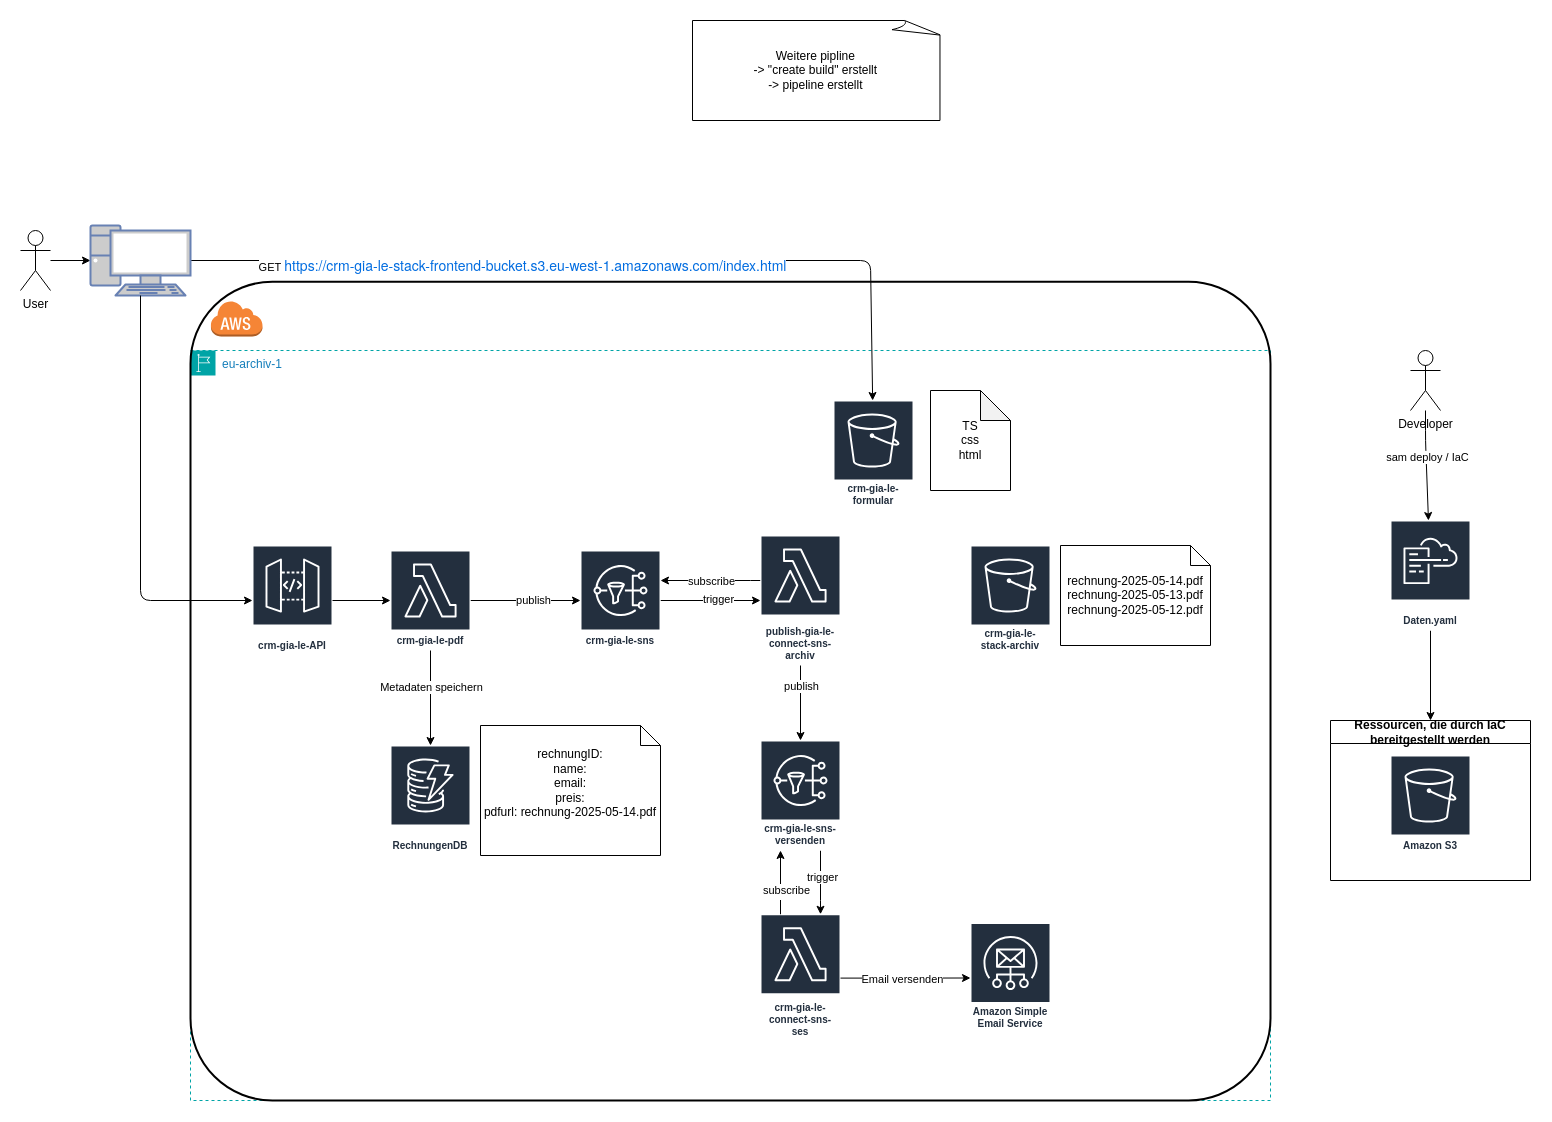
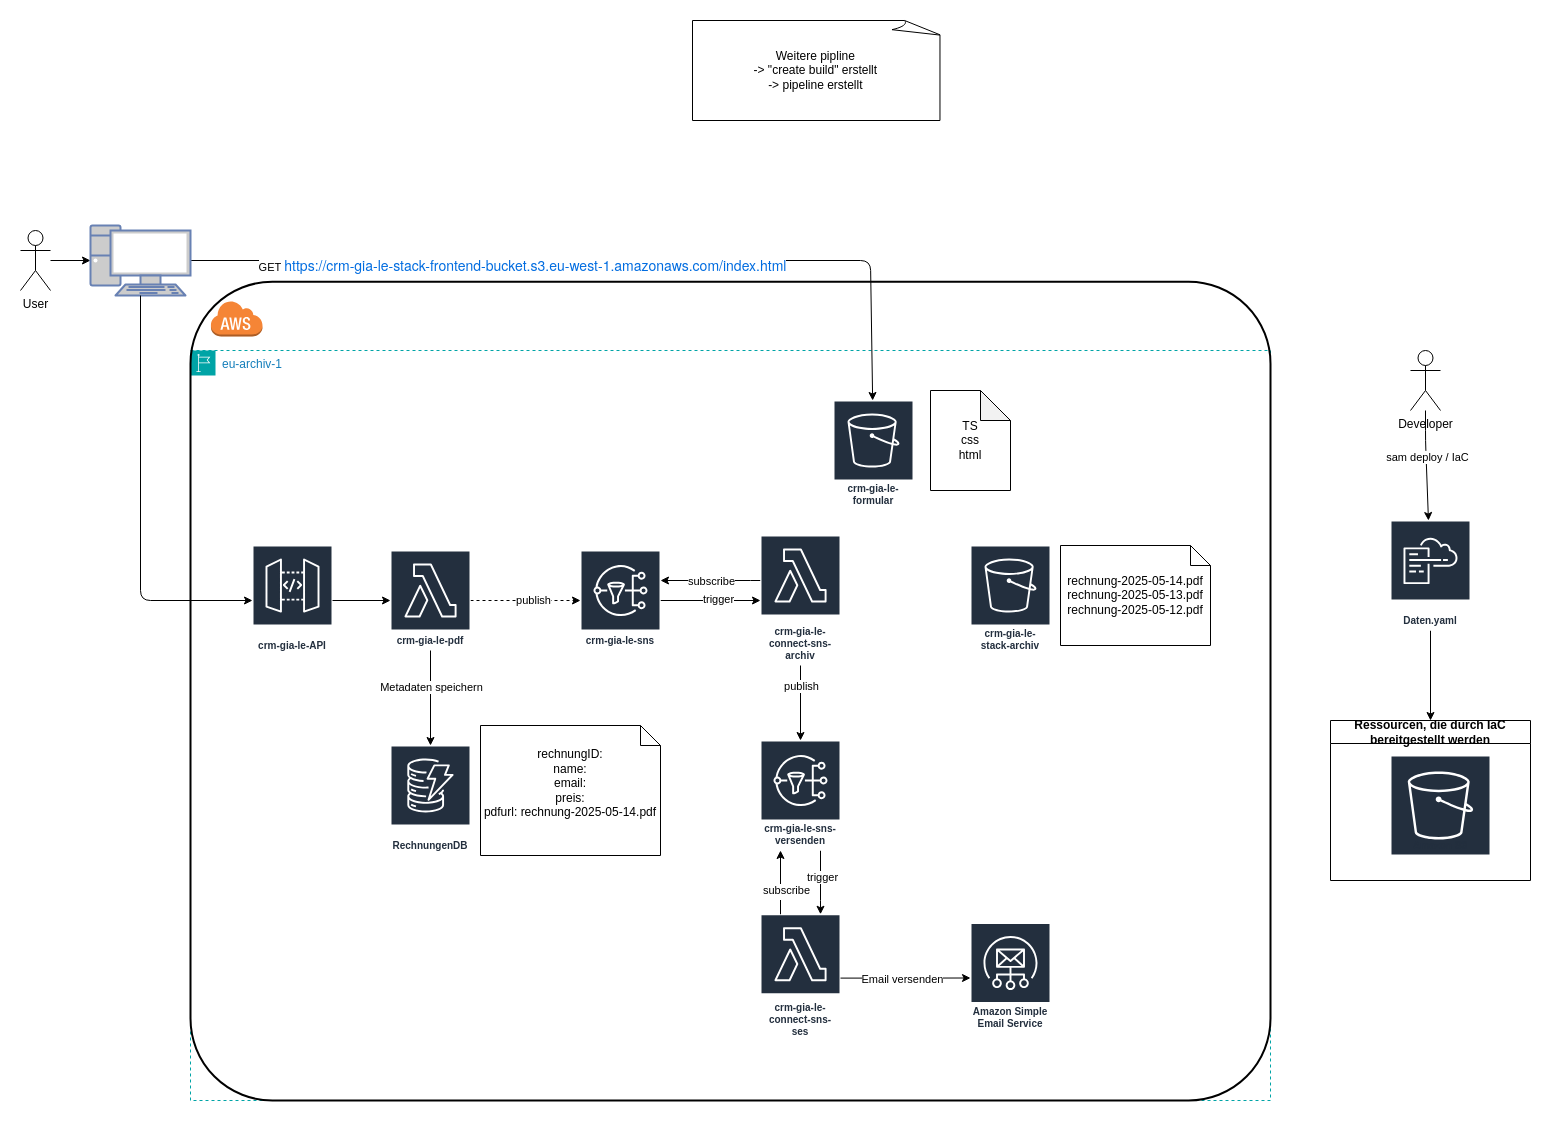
edge "crm-gia-le-pdf" -> "crm-gia-le-sns": style solid -> dashed
node "publish-gia-le-connect-sns-archiv": label "publish-gia-le-connect-sns-archiv" -> "crm-gia-le-connect-sns-archiv"
node "Amazon S3": size 80x100 -> 100x100
